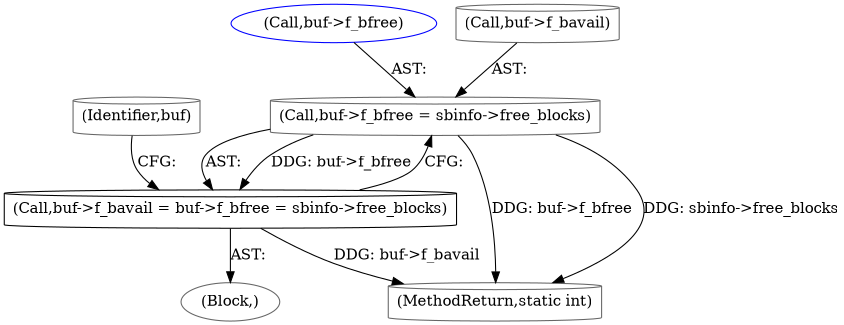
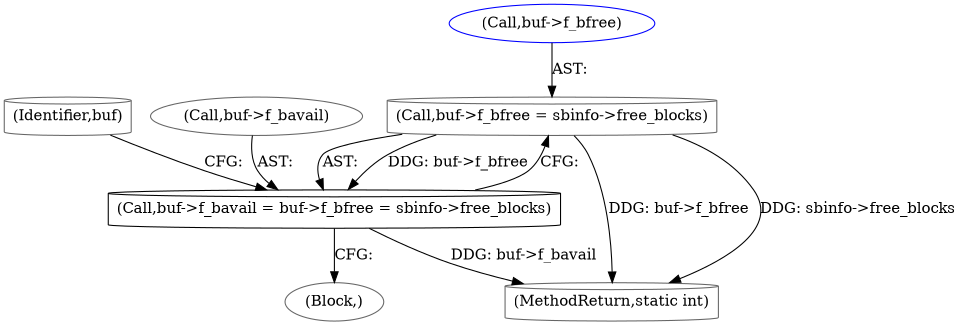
node "(Call,buf->f_bavail)": shape cylinder -> ellipse
edge "(Call,buf->f_bavail)" -> "(Call,buf->f_bfree = sbinfo->free_blocks)": now "(Call,buf->f_bavail)" -> "(Call,buf->f_bavail = buf->f_bfree = sbinfo->free_blocks)"
edge "(Call,buf->f_bavail = buf->f_bfree = sbinfo->free_blocks)" -> "(Block,)": label "AST: " -> "CFG: "
